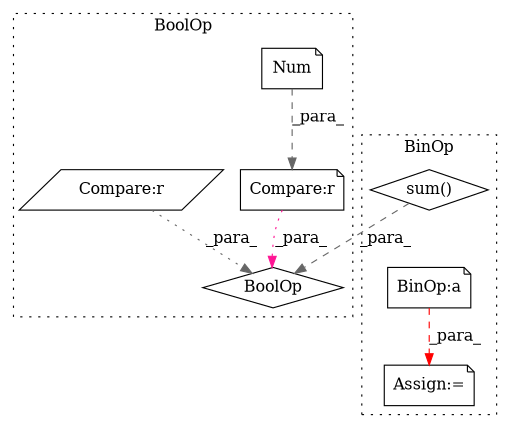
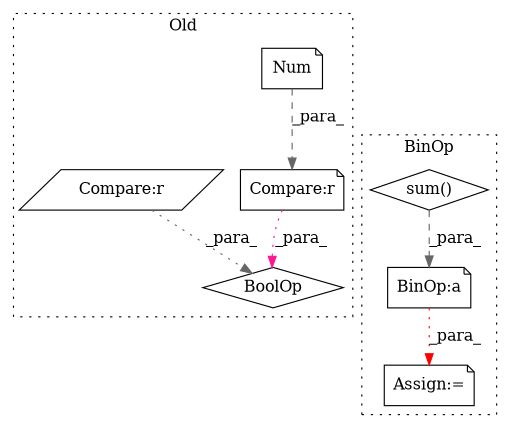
cluster "BoolOp": label "BoolOp" -> "Old"
edge "sum()" -> "BoolOp": now "sum()" -> "BinOp:a"
edge "BinOp:a" -> "Assign:=": style dashed -> dotted
